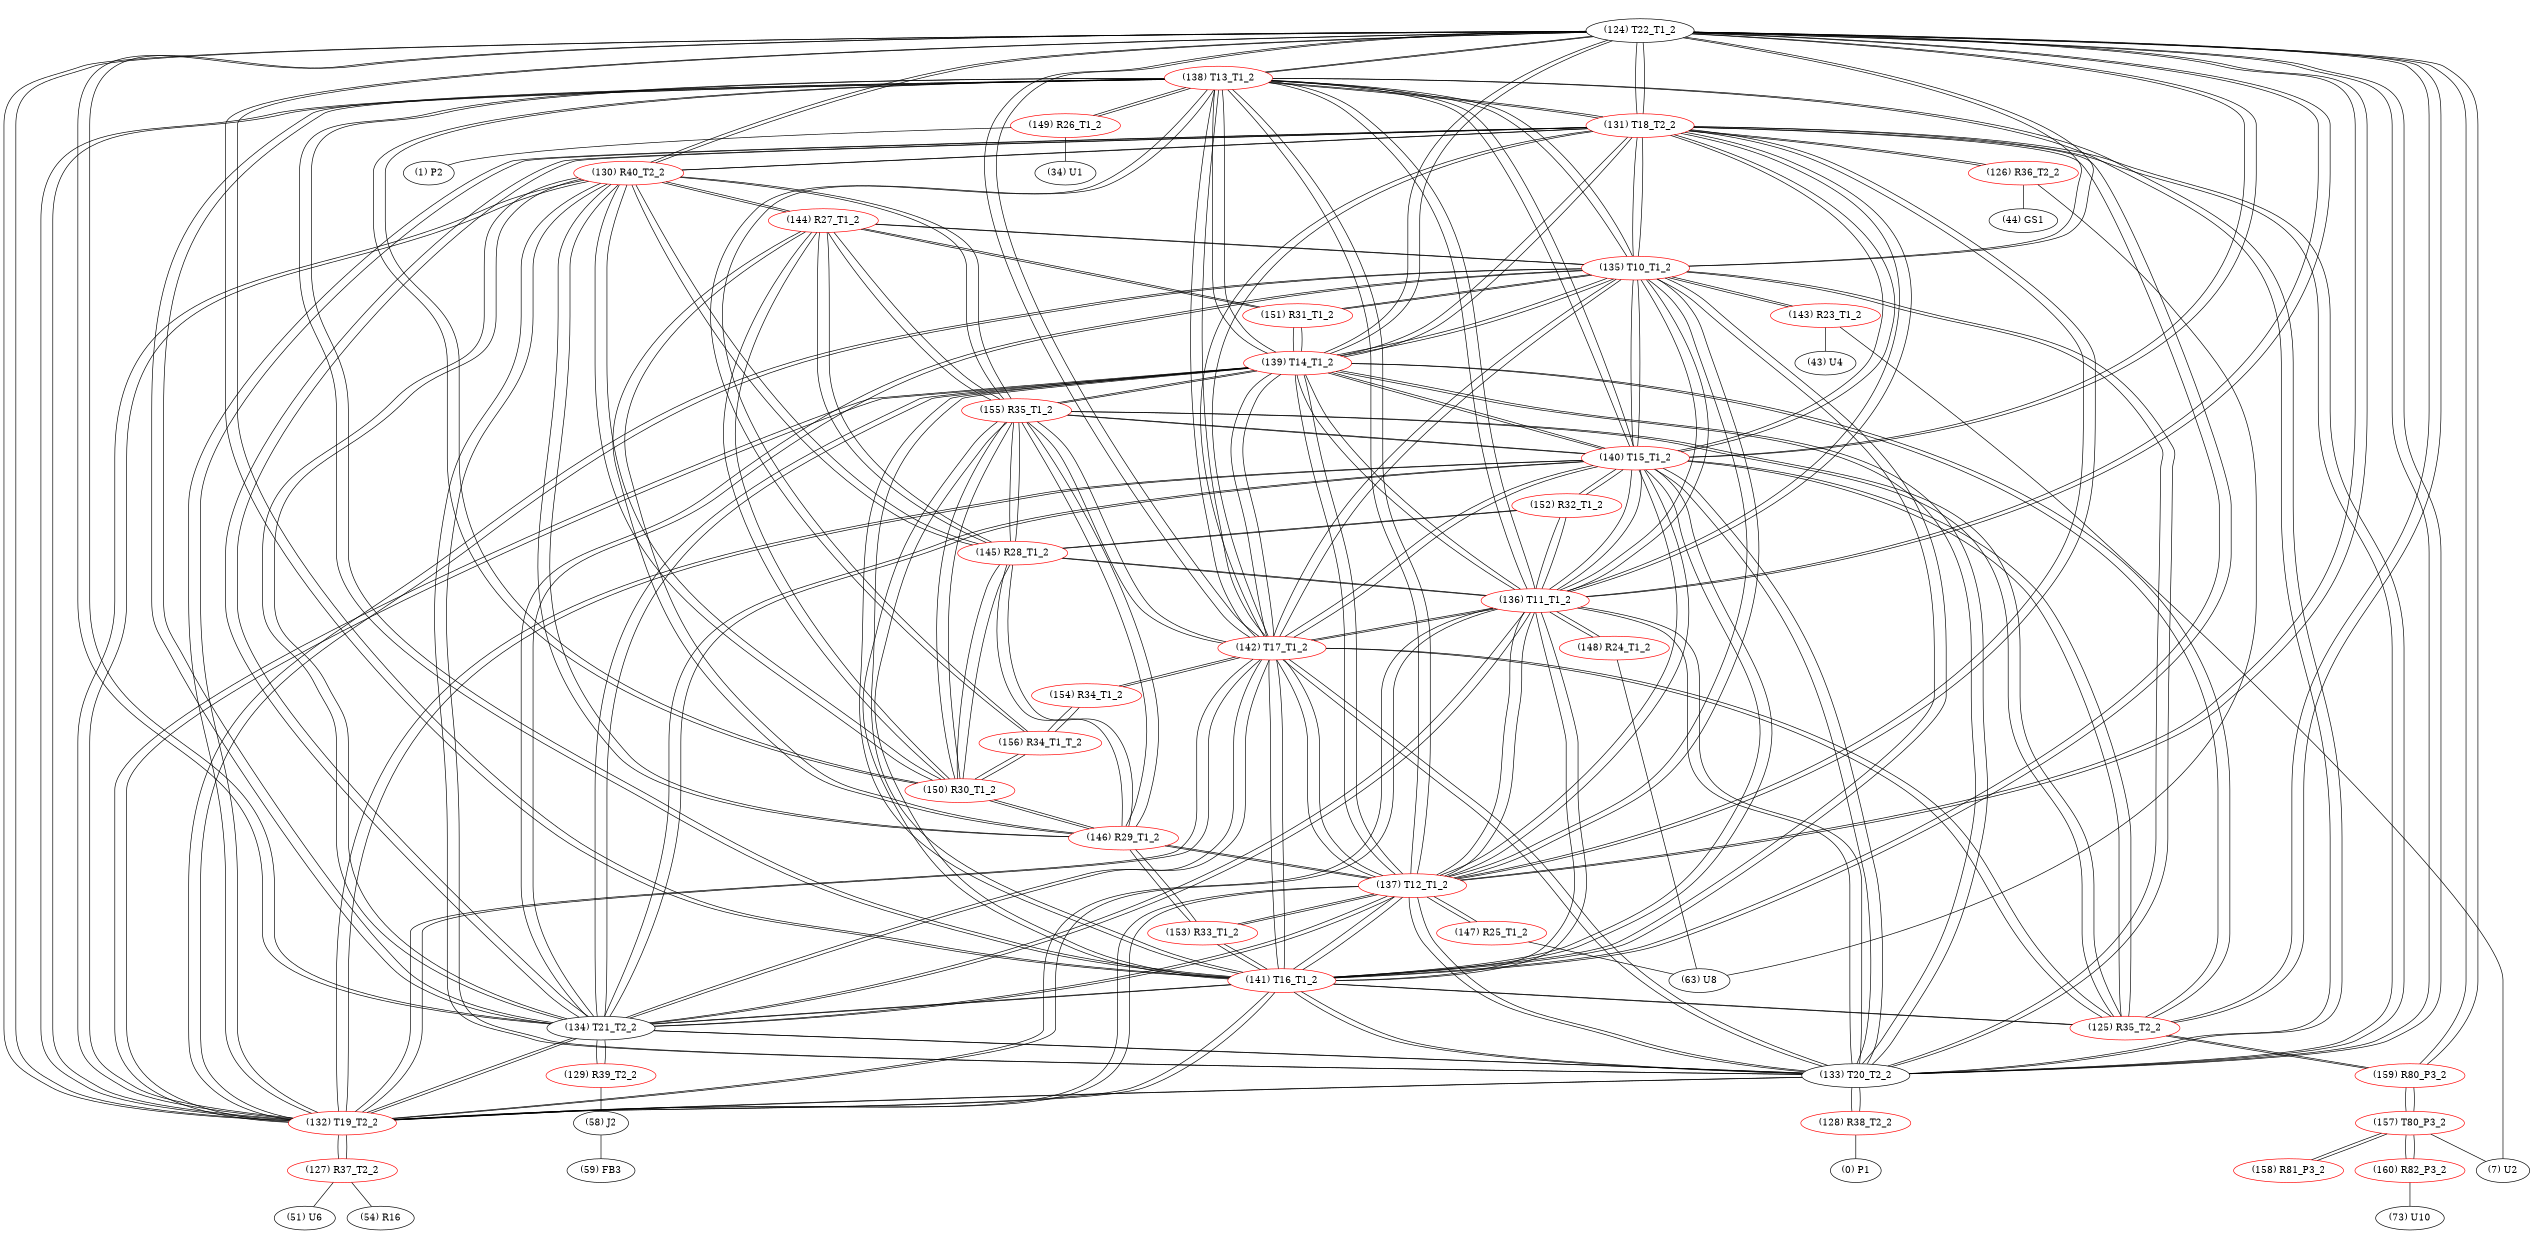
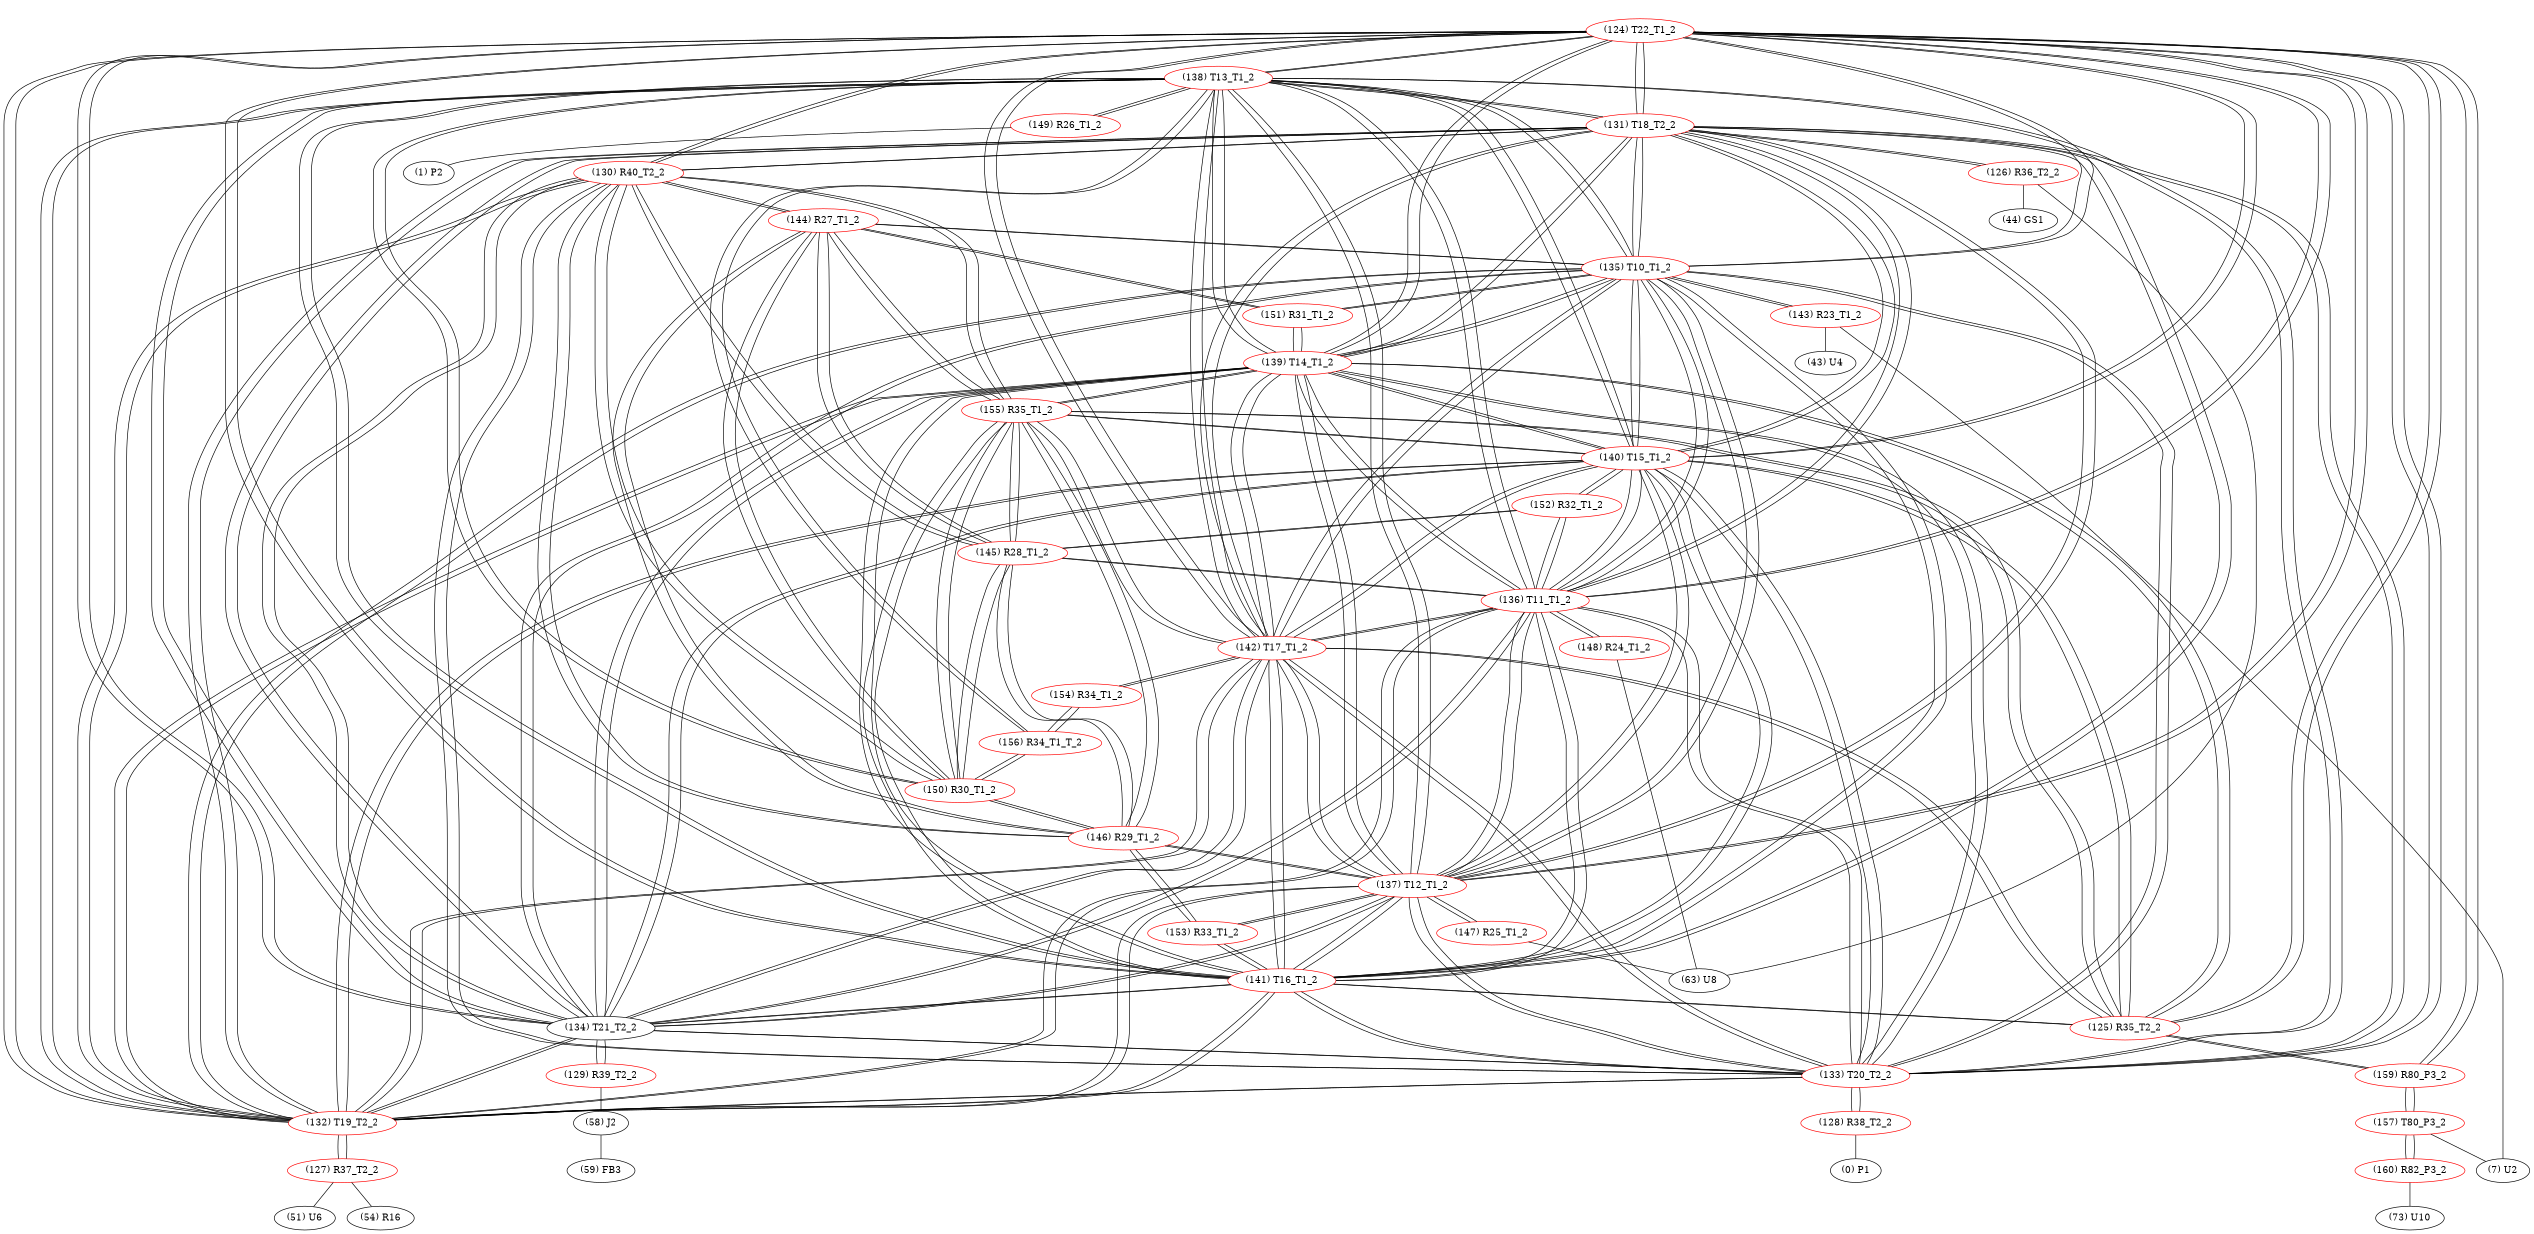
node "(124) T22_T1_2": color black -> red
node "(34) U1": removed
node "(133) T20_T2_2": color black -> red
node "(158) R81_P3_2": removed
